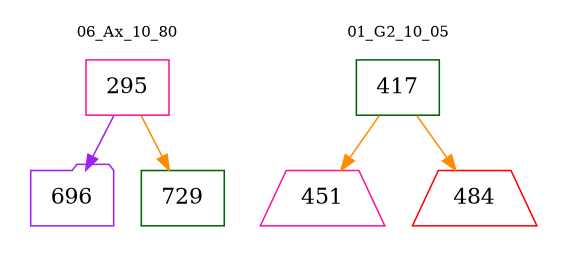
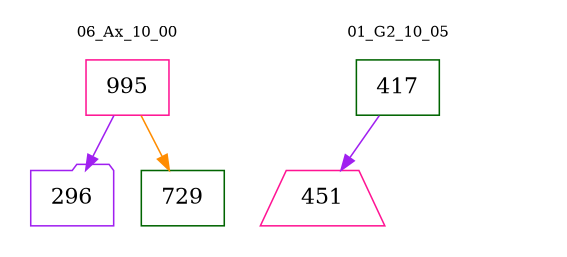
cluster "06_Ax_10_80": label "06_Ax_10_80" -> "06_Ax_10_00"
node "295": label "295" -> "995"
edge "417" -> "451": color darkorange -> purple
node "696": label "696" -> "296"
node "484": removed
